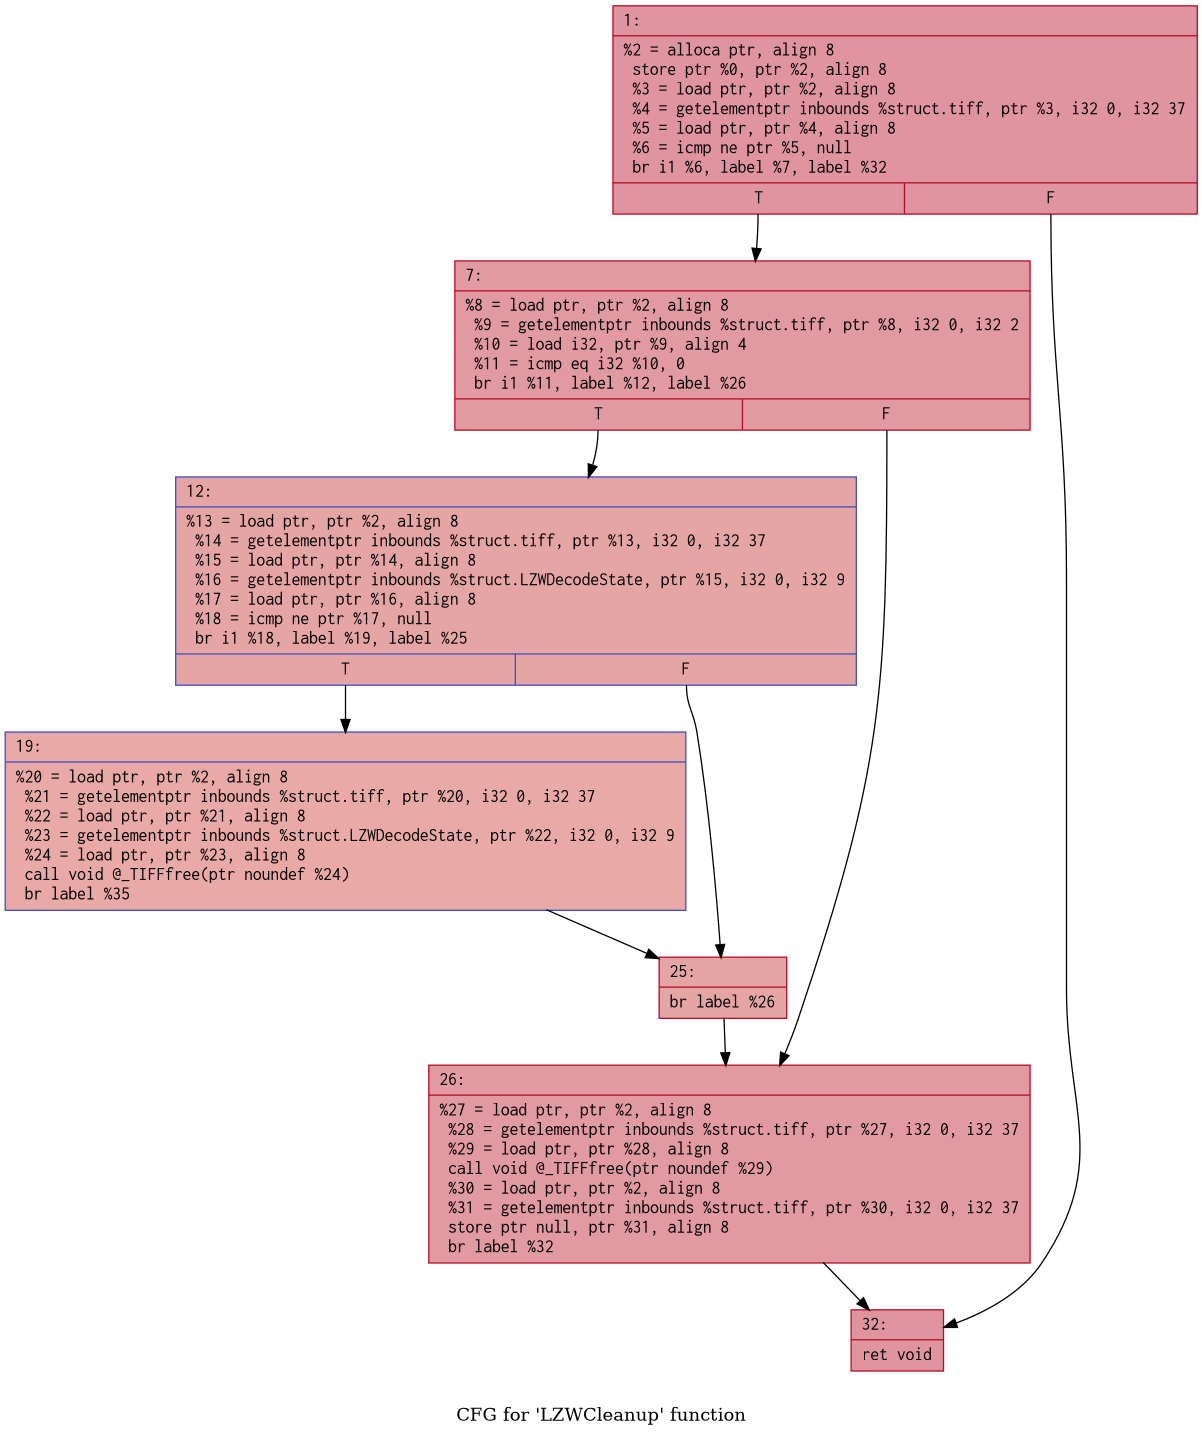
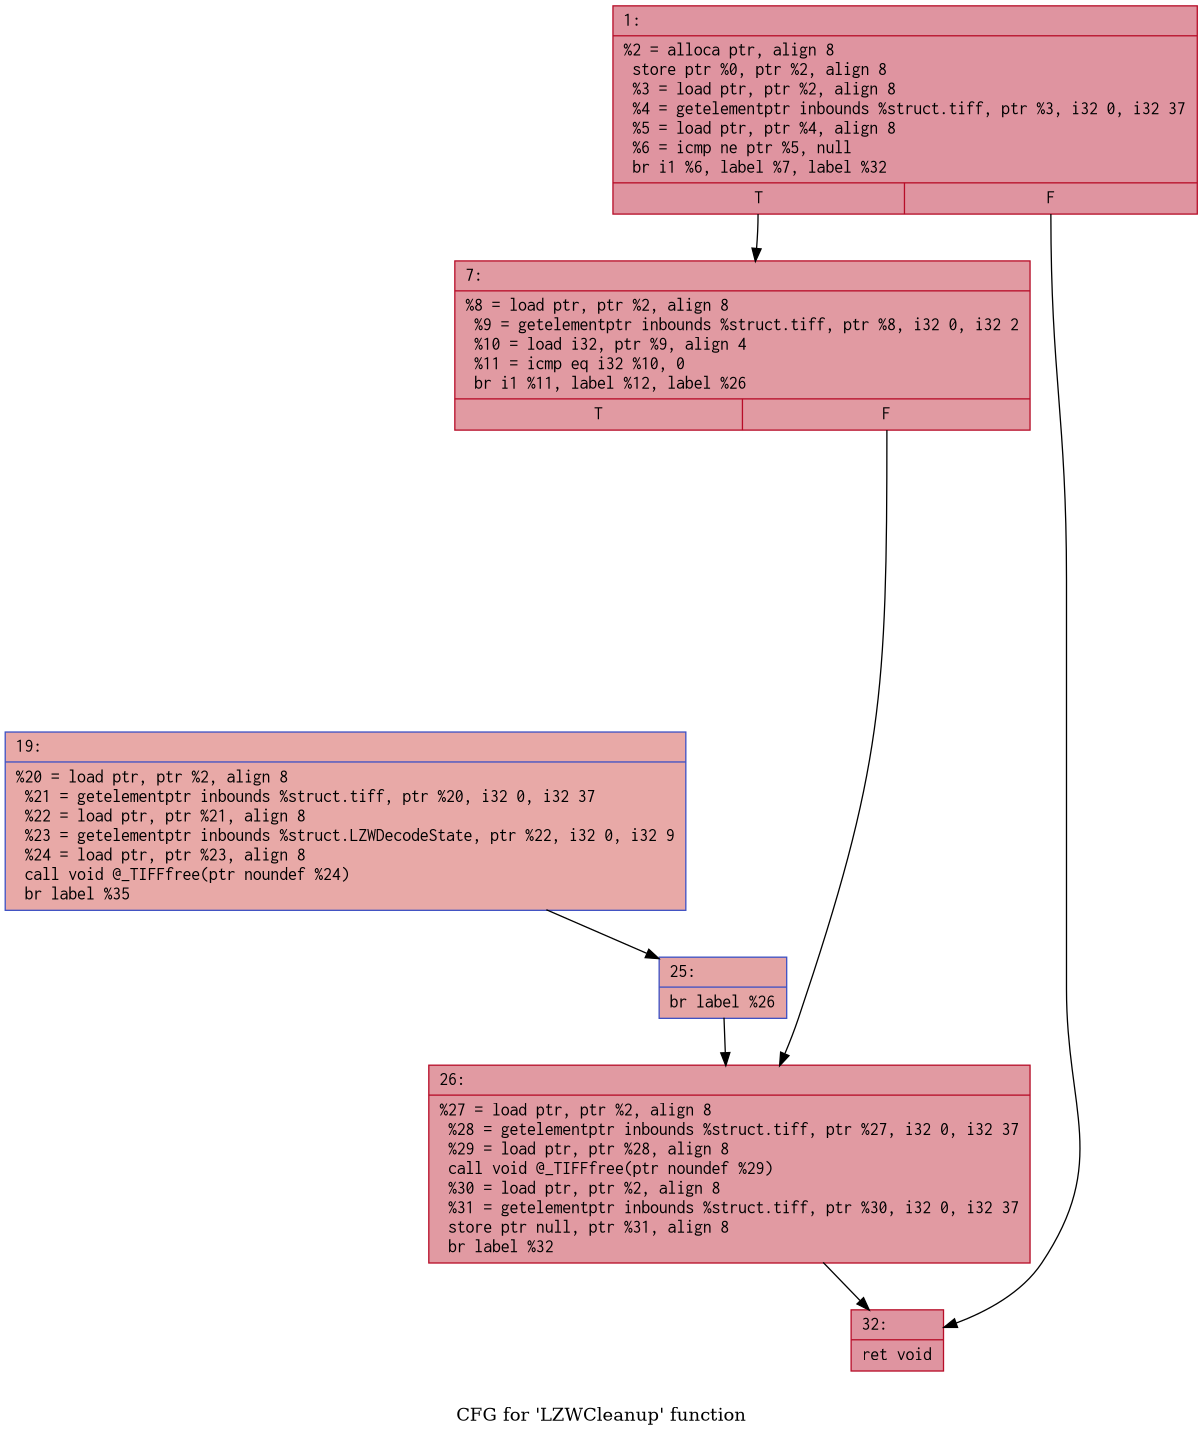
node "12:": removed
node "25:": color #b70d28ff -> #3d50c3ff
